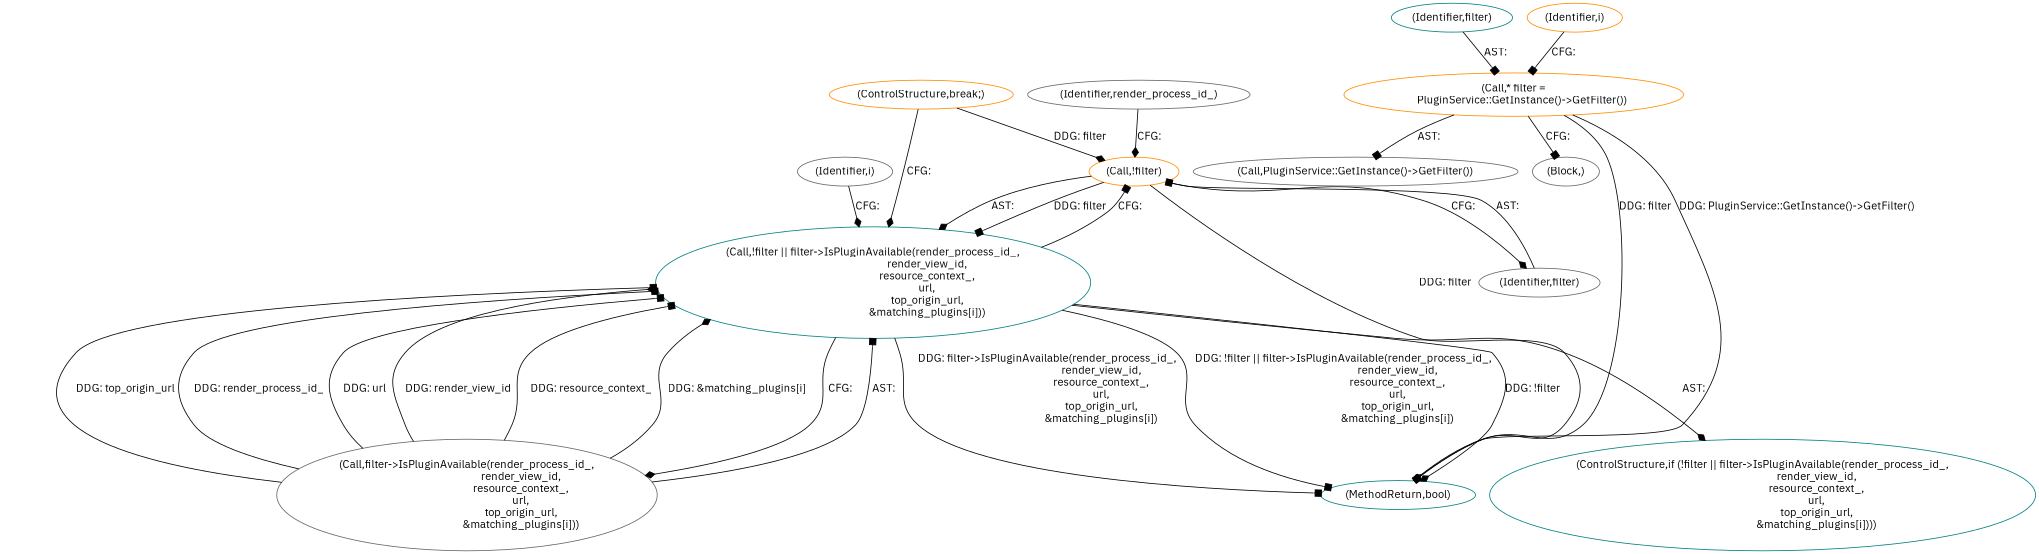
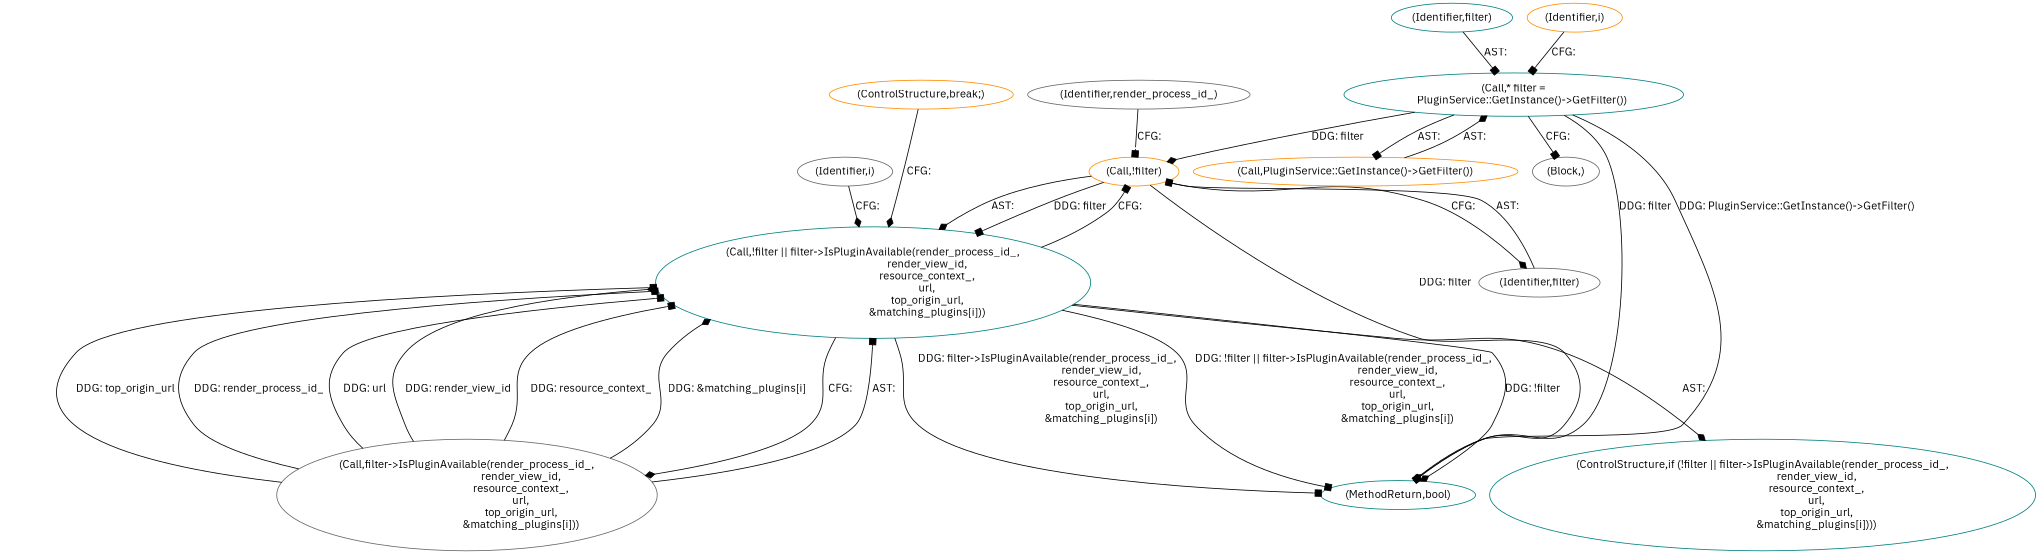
node "(Call,* filter = PluginService::GetInstance()->GetFilter())": color darkorange -> teal
edge "(Identifier,render_process_id_)" -> "(Call,!filter)": arrowhead diamond -> box
edge "(ControlStructure,break;)" -> "(Call,!filter)": now "(Call,* filter = PluginService::GetInstance()->GetFilter())" -> "(Call,!filter)"
edge "(Call,PluginService::GetInstance()->GetFilter())" -> "(Call,* filter = PluginService::GetInstance()->GetFilter())": added, label "AST:"
node "(Call,PluginService::GetInstance()->GetFilter())": color gray40 -> darkorange
